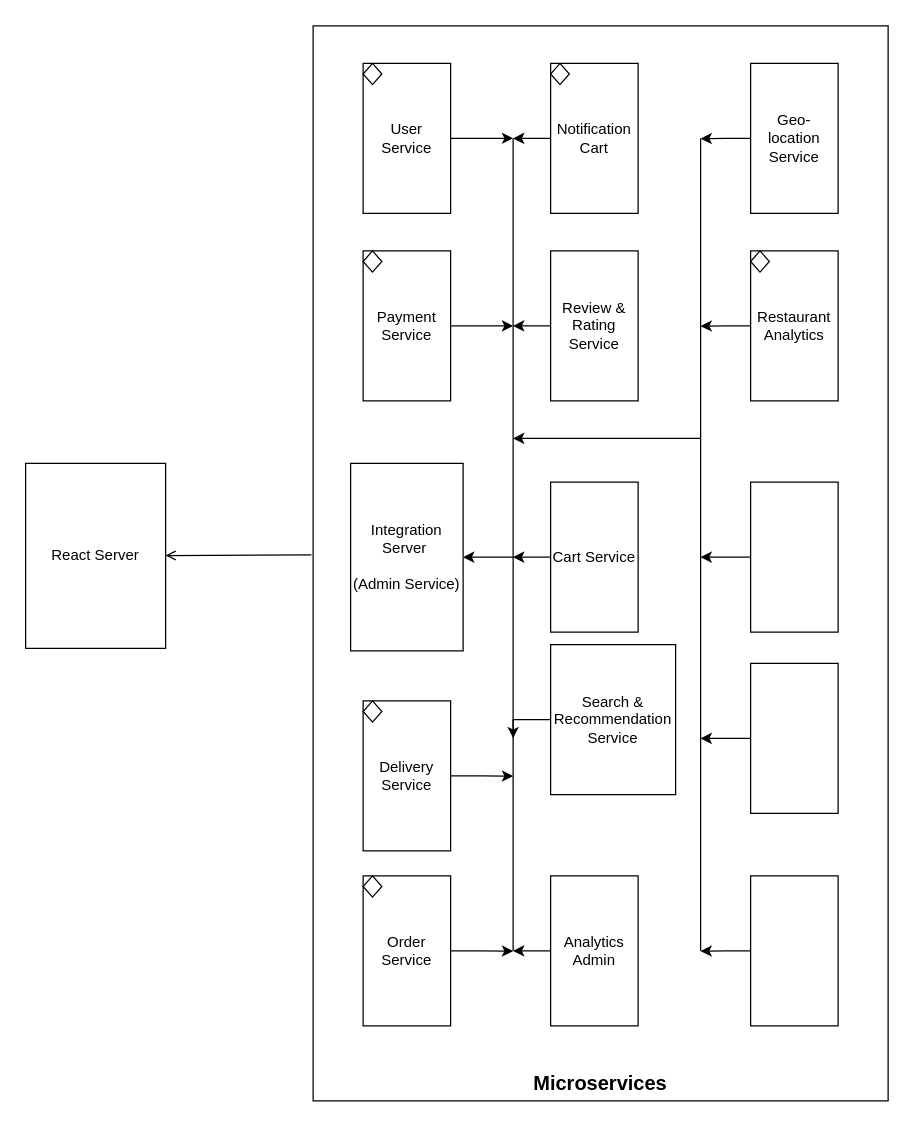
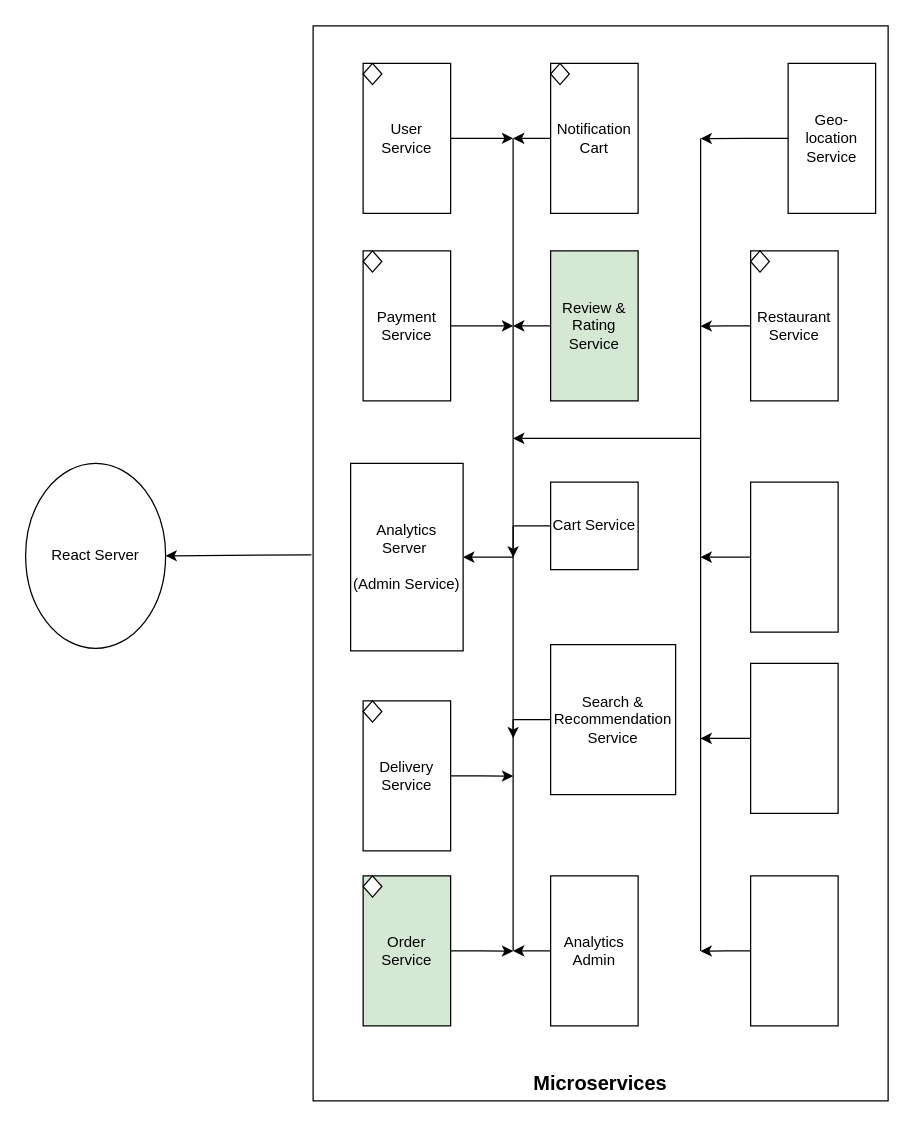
node "Geo-location Service": moved (794, 138) -> (832, 138)
node "Review & Rating Service": fillcolor #ffffff -> #d5e8d4
node "Restaurant Analytics": label "Restaurant Analytics" -> "Restaurant Service"
edge "Microservices" -> "React Server": arrowhead open -> classic
node "React Server": shape rectangle -> ellipse
node "Integration Server (Admin Service)": label "Integration Server (Admin Service)" -> "Analytics Server (Admin Service)"
node "Cart Service": size 88x150 -> 88x88
node "Order Service": fillcolor #ffffff -> #d5e8d4
